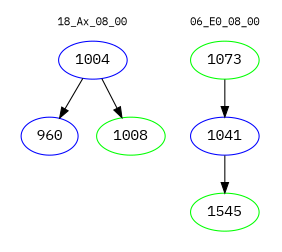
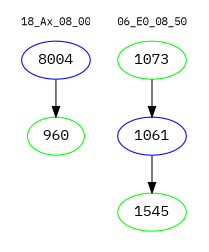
cluster "06_E0_08_00": label "06_E0_08_00" -> "06_E0_08_50"
node "1004": label "1004" -> "8004"
node "960": color blue -> green
node "1008": removed
node "1041": label "1041" -> "1061"
